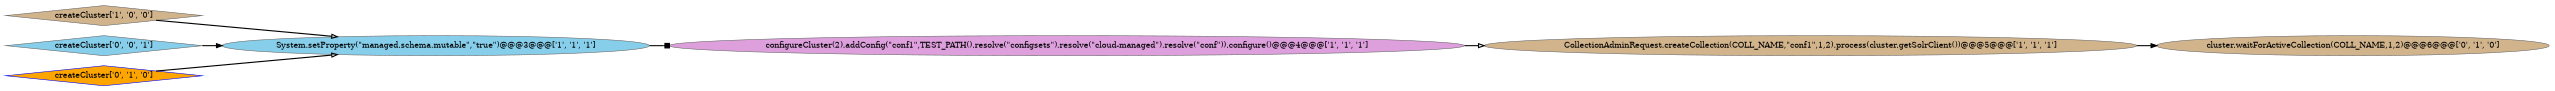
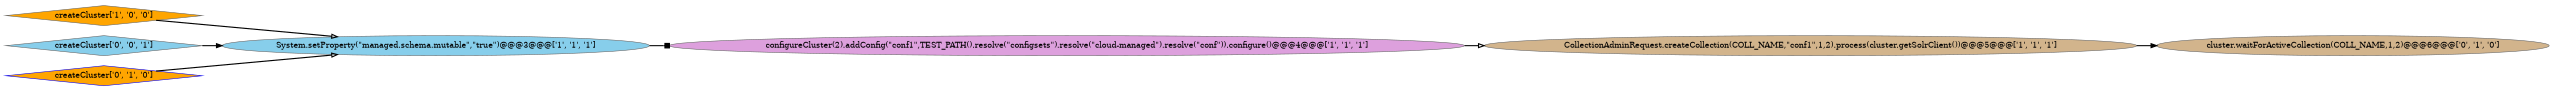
node "createCluster['1', '0', '0']": fillcolor tan -> orange
